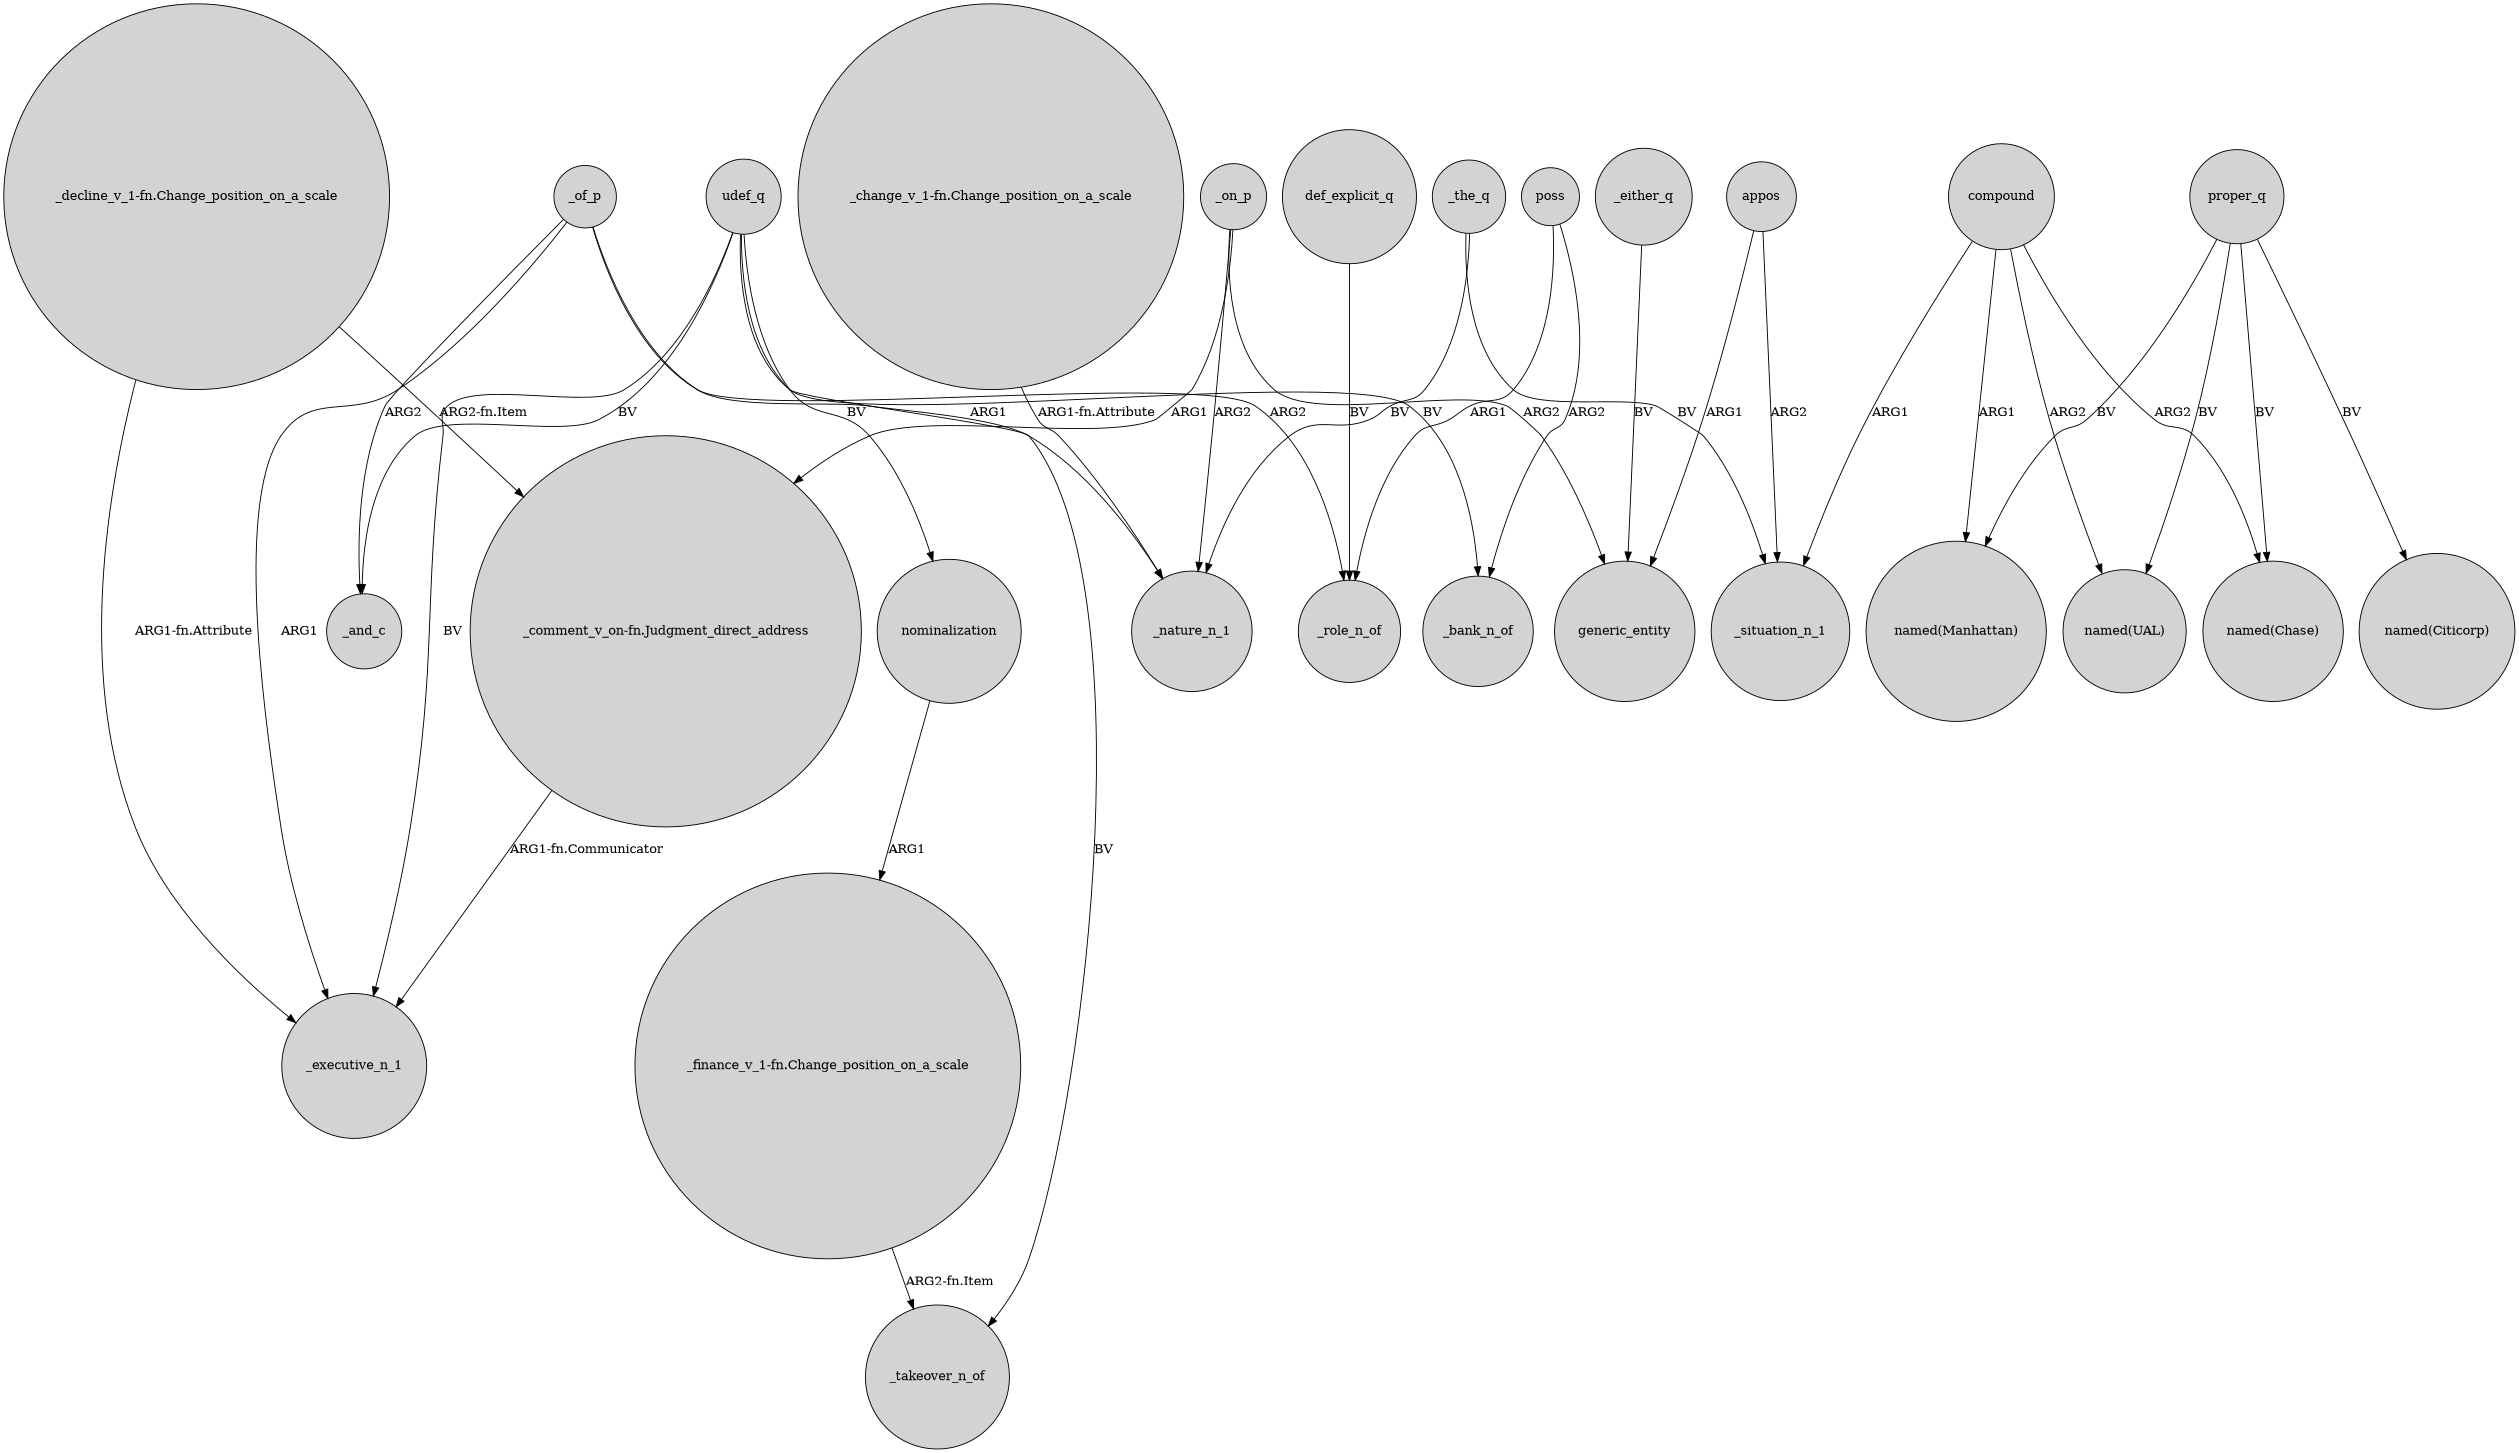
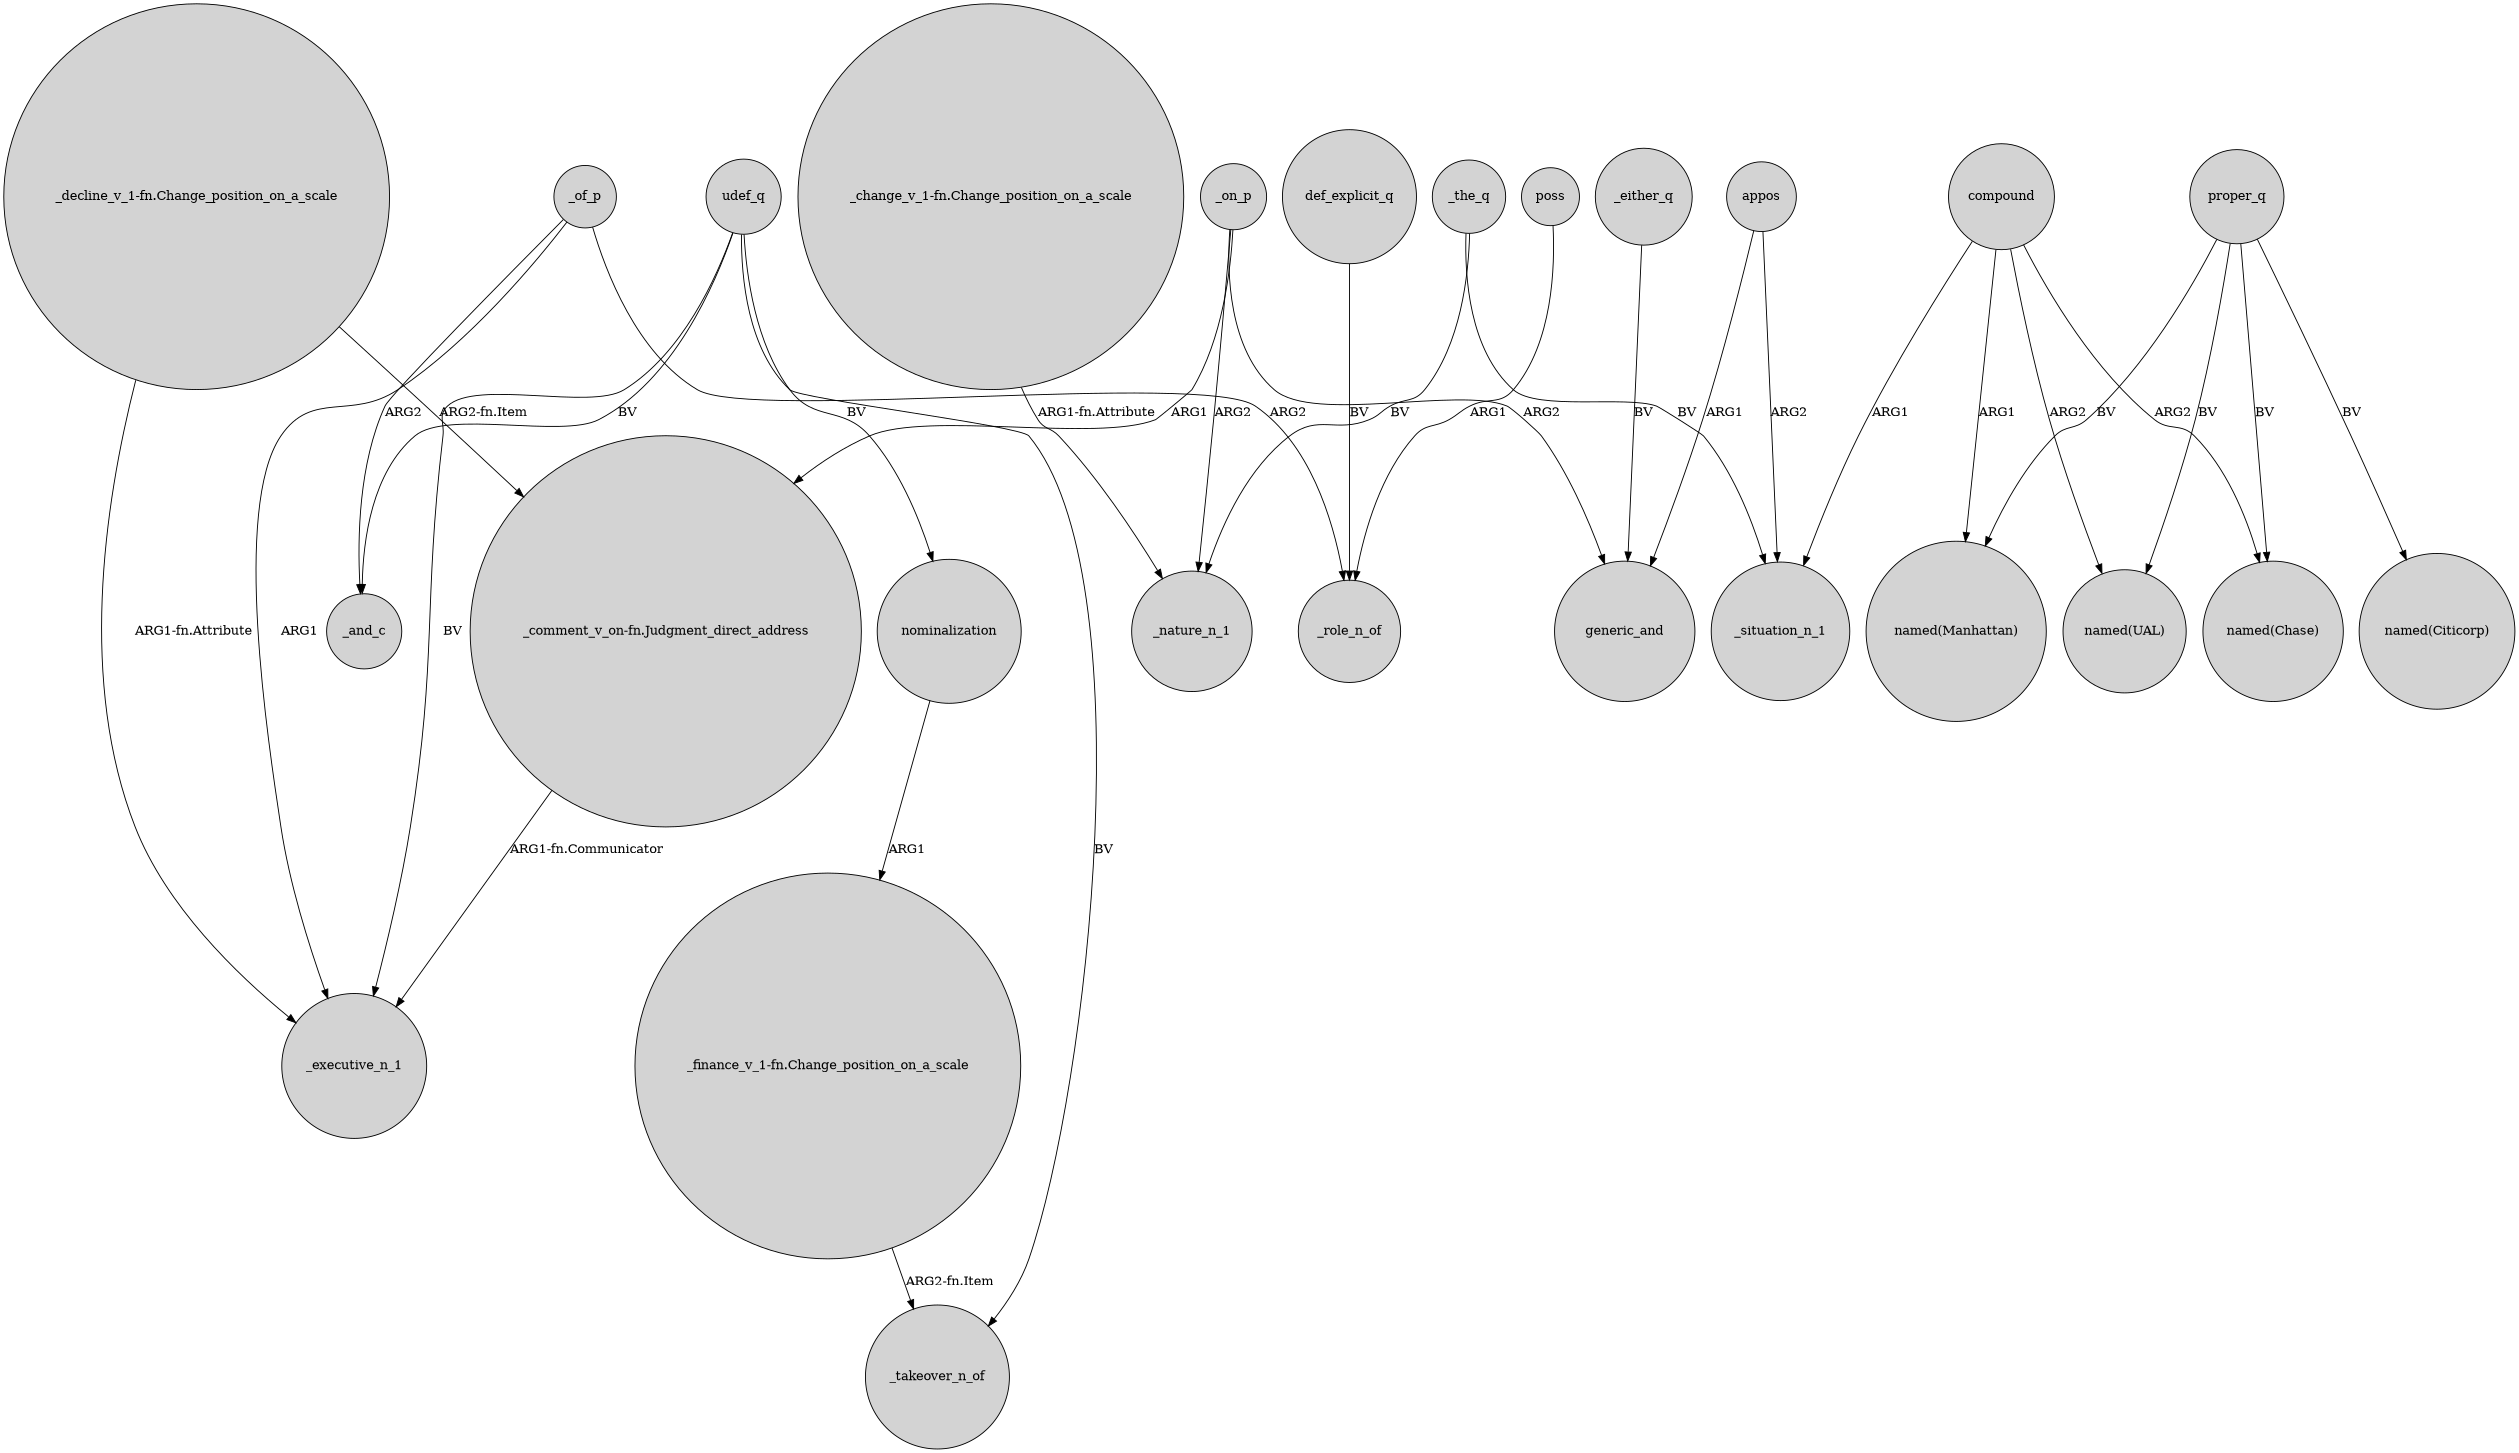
edge "_of_p" -> "_nature_n_1": removed, label "ARG1"
node "_bank_n_of": removed
node "generic_entity": label "generic_entity" -> "generic_and"
